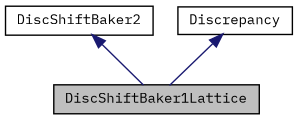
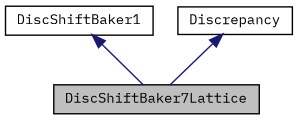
node "DiscShiftBaker2": label "DiscShiftBaker2" -> "DiscShiftBaker1"
node "DiscShiftBaker1Lattice": label "DiscShiftBaker1Lattice" -> "DiscShiftBaker7Lattice"
